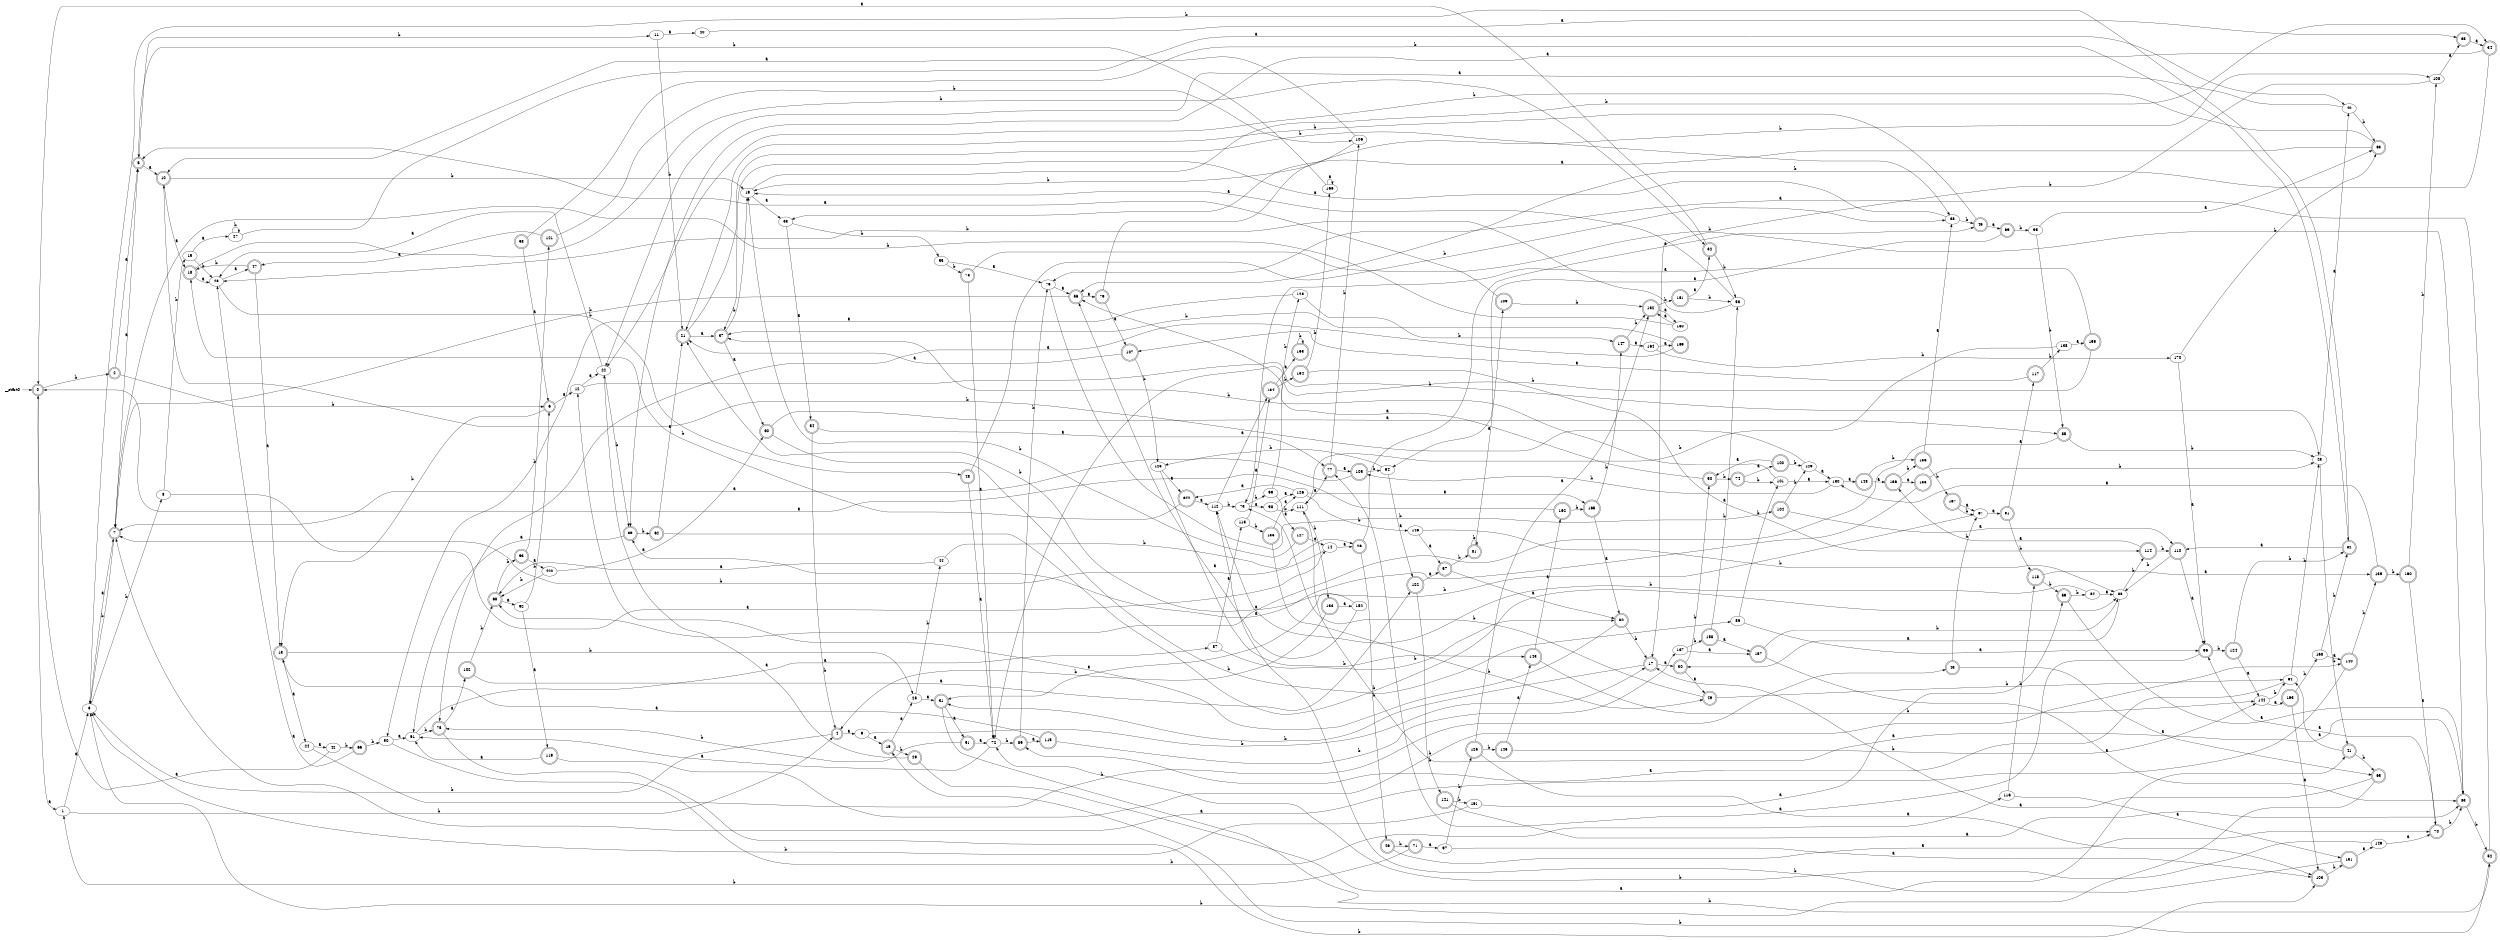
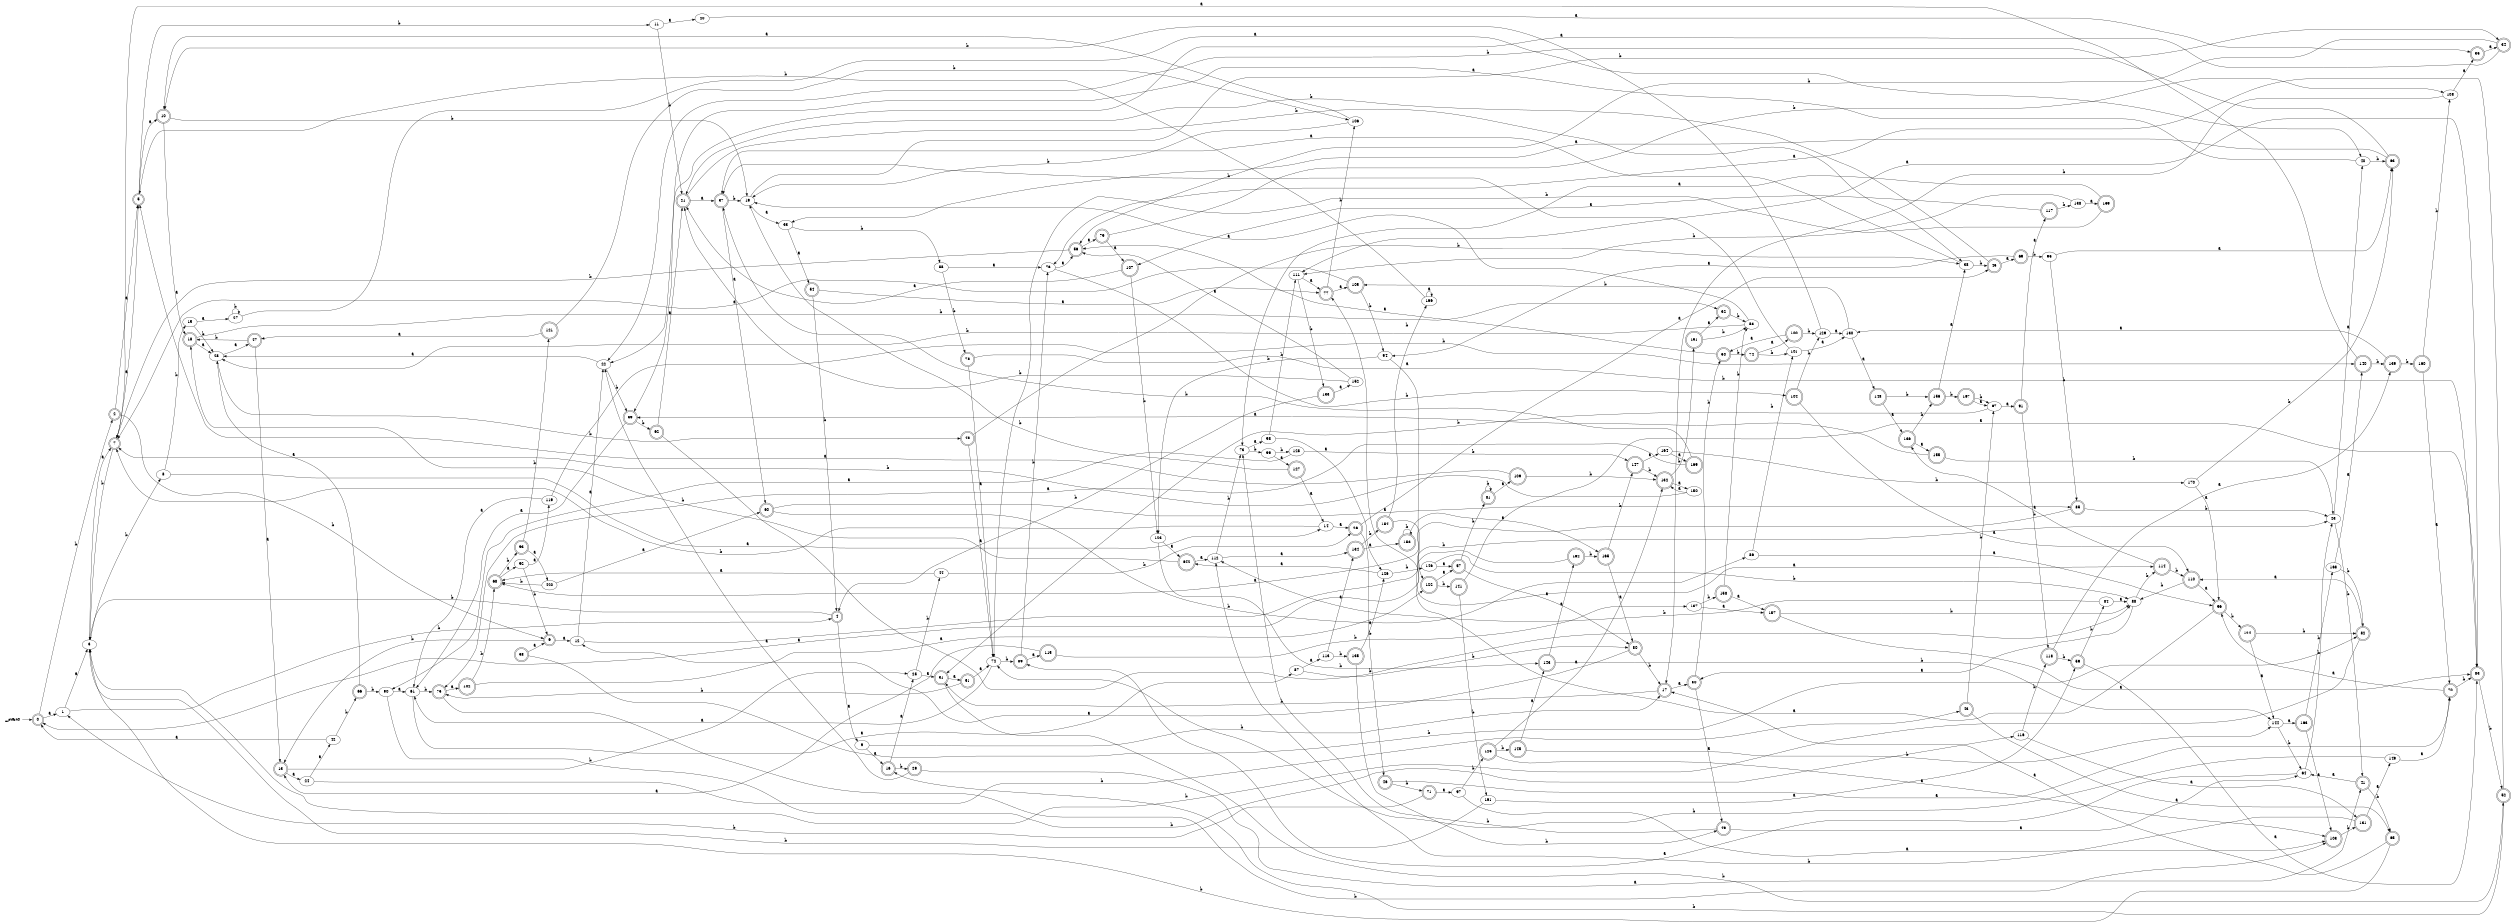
edge "32" -> "0": removed, label "a"
edge "126" -> "165": now "153" -> "165"
edge "49" -> "64": label "b" -> "a"
node "119": shape doublecircle -> ellipse
